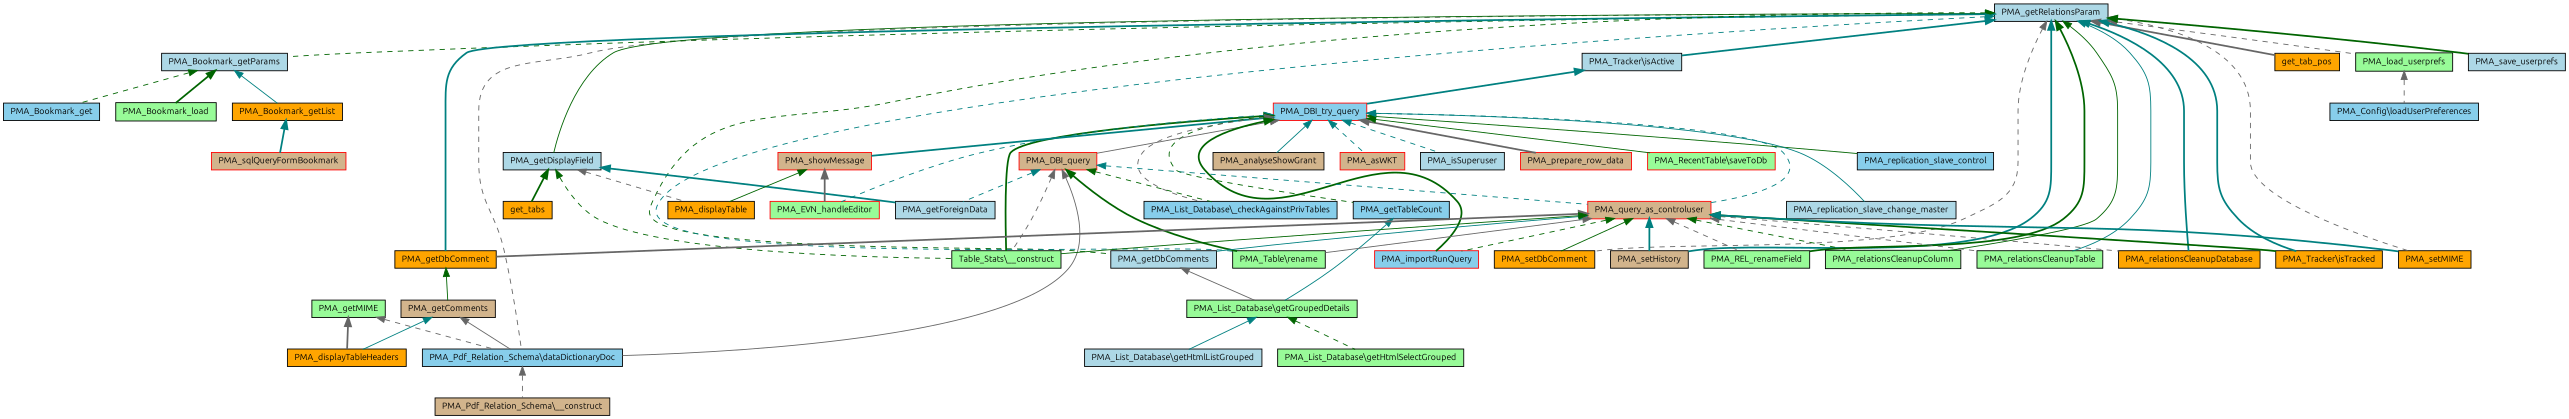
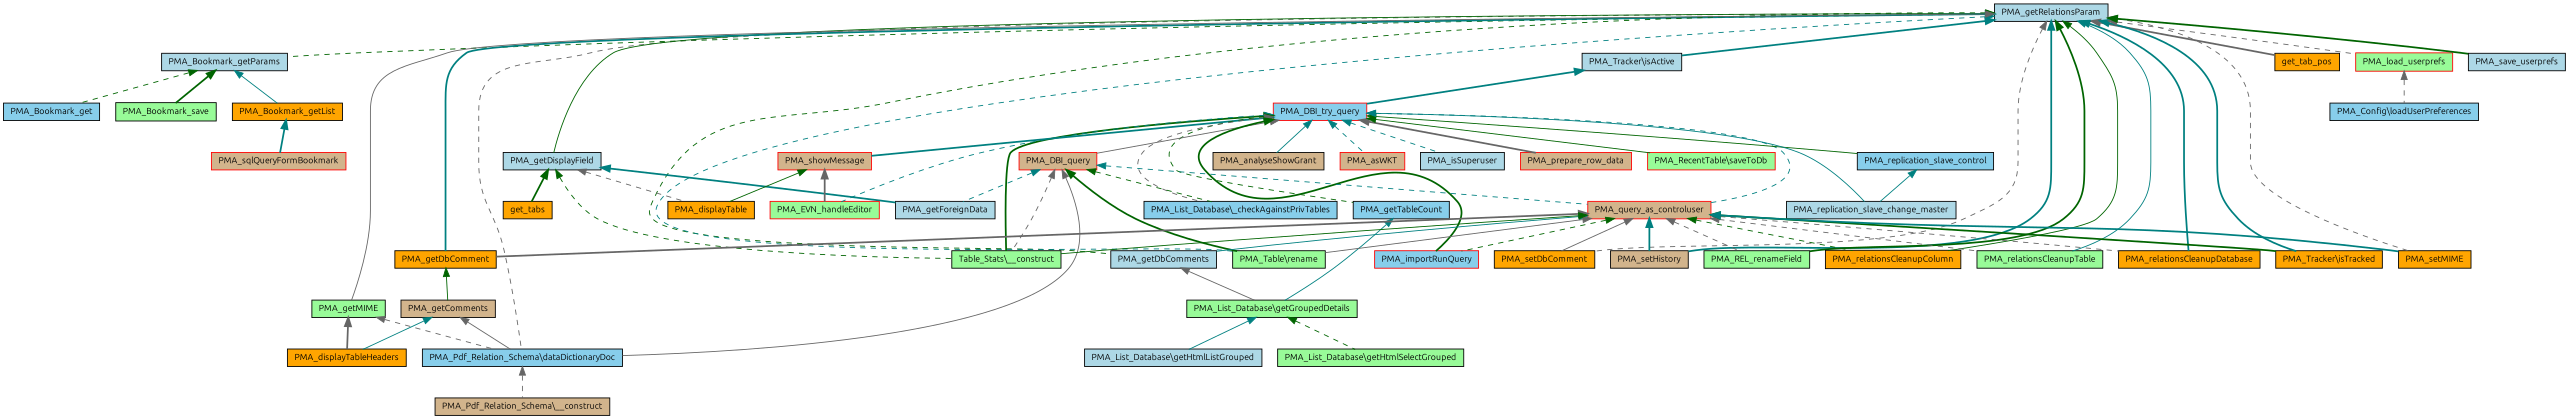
edge "PMA_getMIME" -> "PMA_getRelationsParam": added
node "PMA_load_userprefs": color black -> red
node "PMA_Bookmark_load": label "PMA_Bookmark_load" -> "PMA_Bookmark_save"
edge "PMA_replication_slave_change_master" -> "PMA_replication_slave_control": added
edge "PMA_setDbComment" -> "PMA_query_as_controluser": color darkgreen -> gray40
node "PMA_relationsCleanupColumn": fillcolor palegreen -> orange
